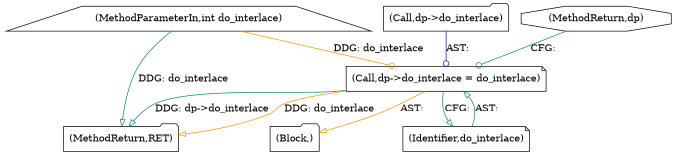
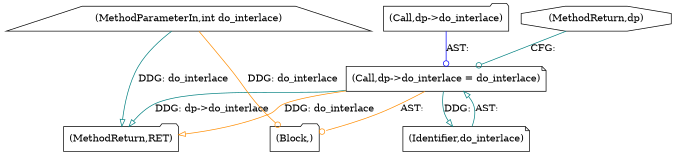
edge "(MethodParameterIn,int do_interlace)" -> "(Call,dp->do_interlace = do_interlace)": now "(MethodParameterIn,int do_interlace)" -> "(Block,)"
edge "(Call,dp->do_interlace = do_interlace)" -> "(Identifier,do_interlace)": label "CFG: " -> "DDG: "
edge "(Call,dp->do_interlace = do_interlace)" -> "(Block,)": arrowhead onormal -> odot
